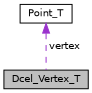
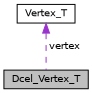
node "Point_T": label "Point_T" -> "Vertex_T"
